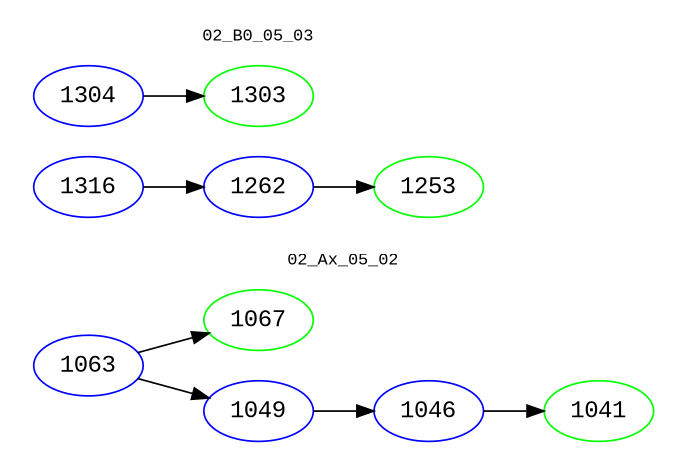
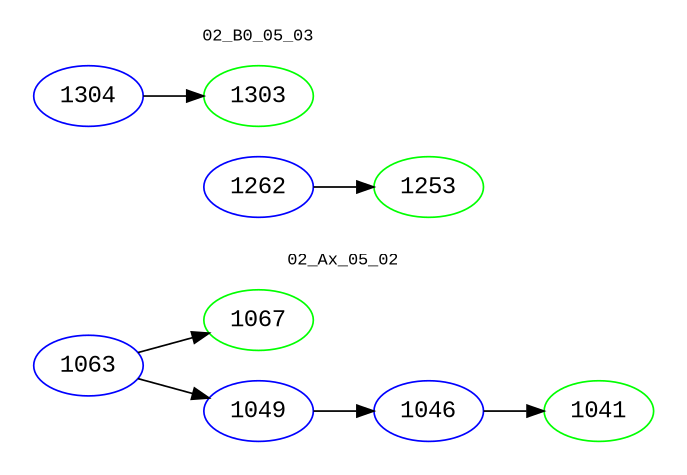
node "1316": removed
